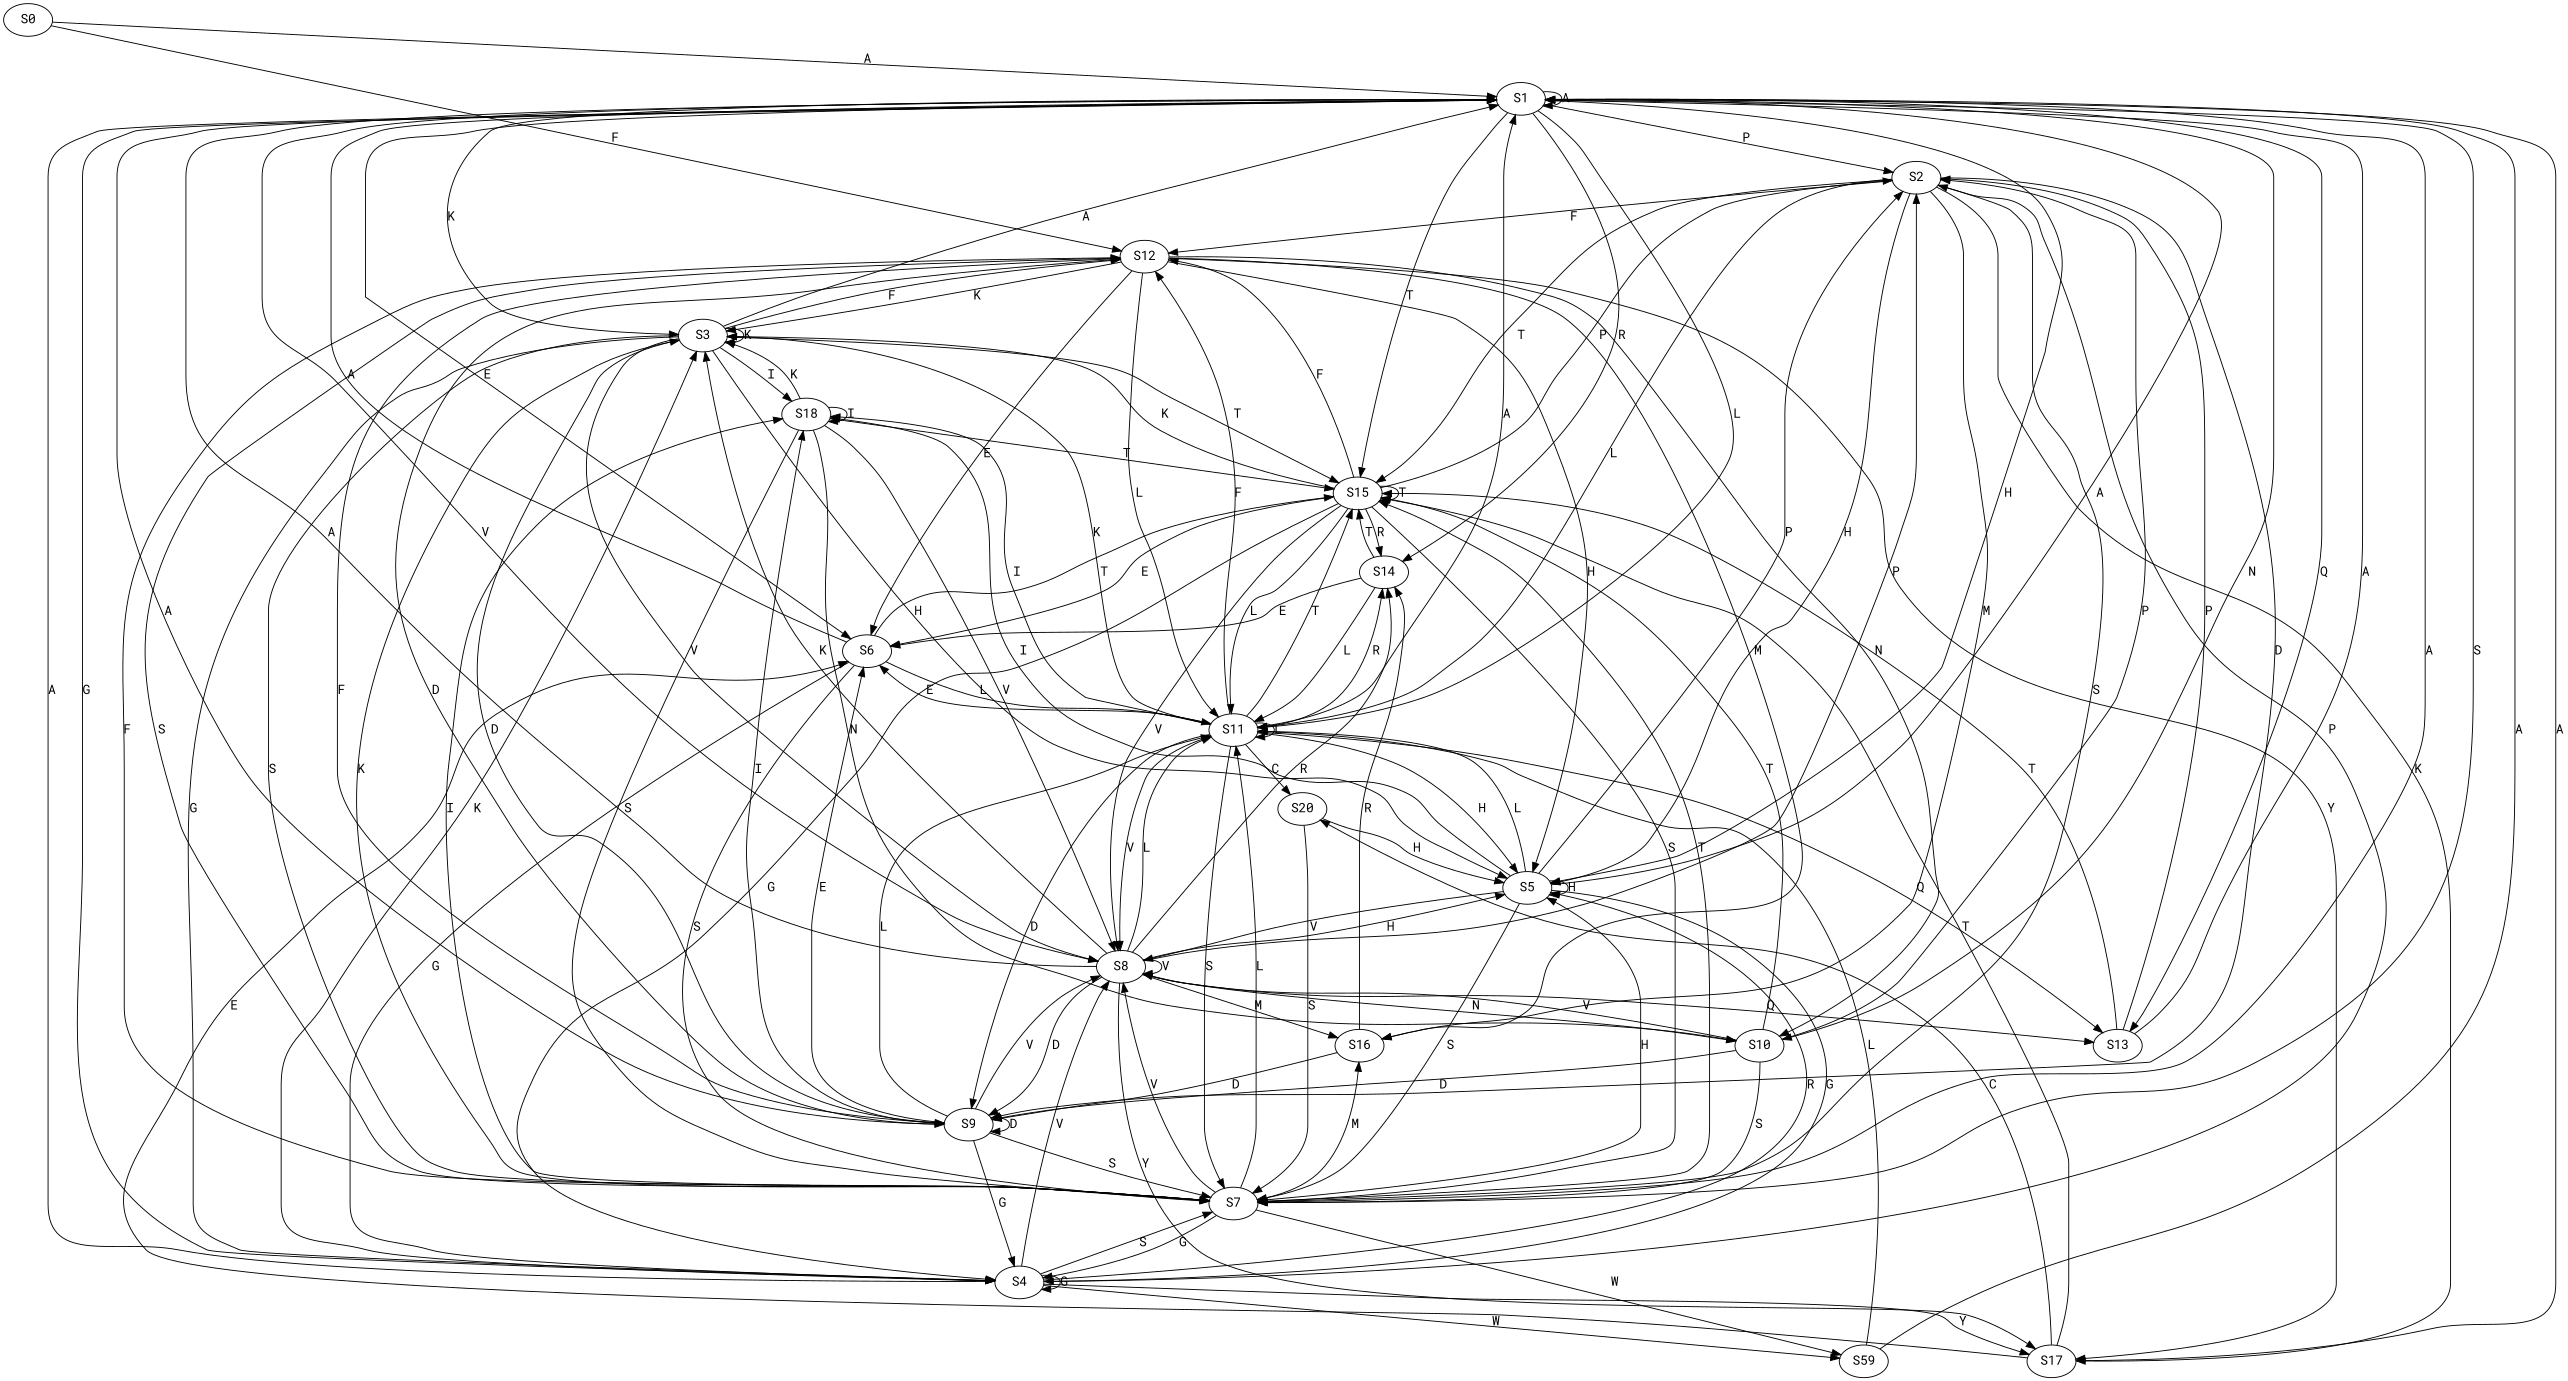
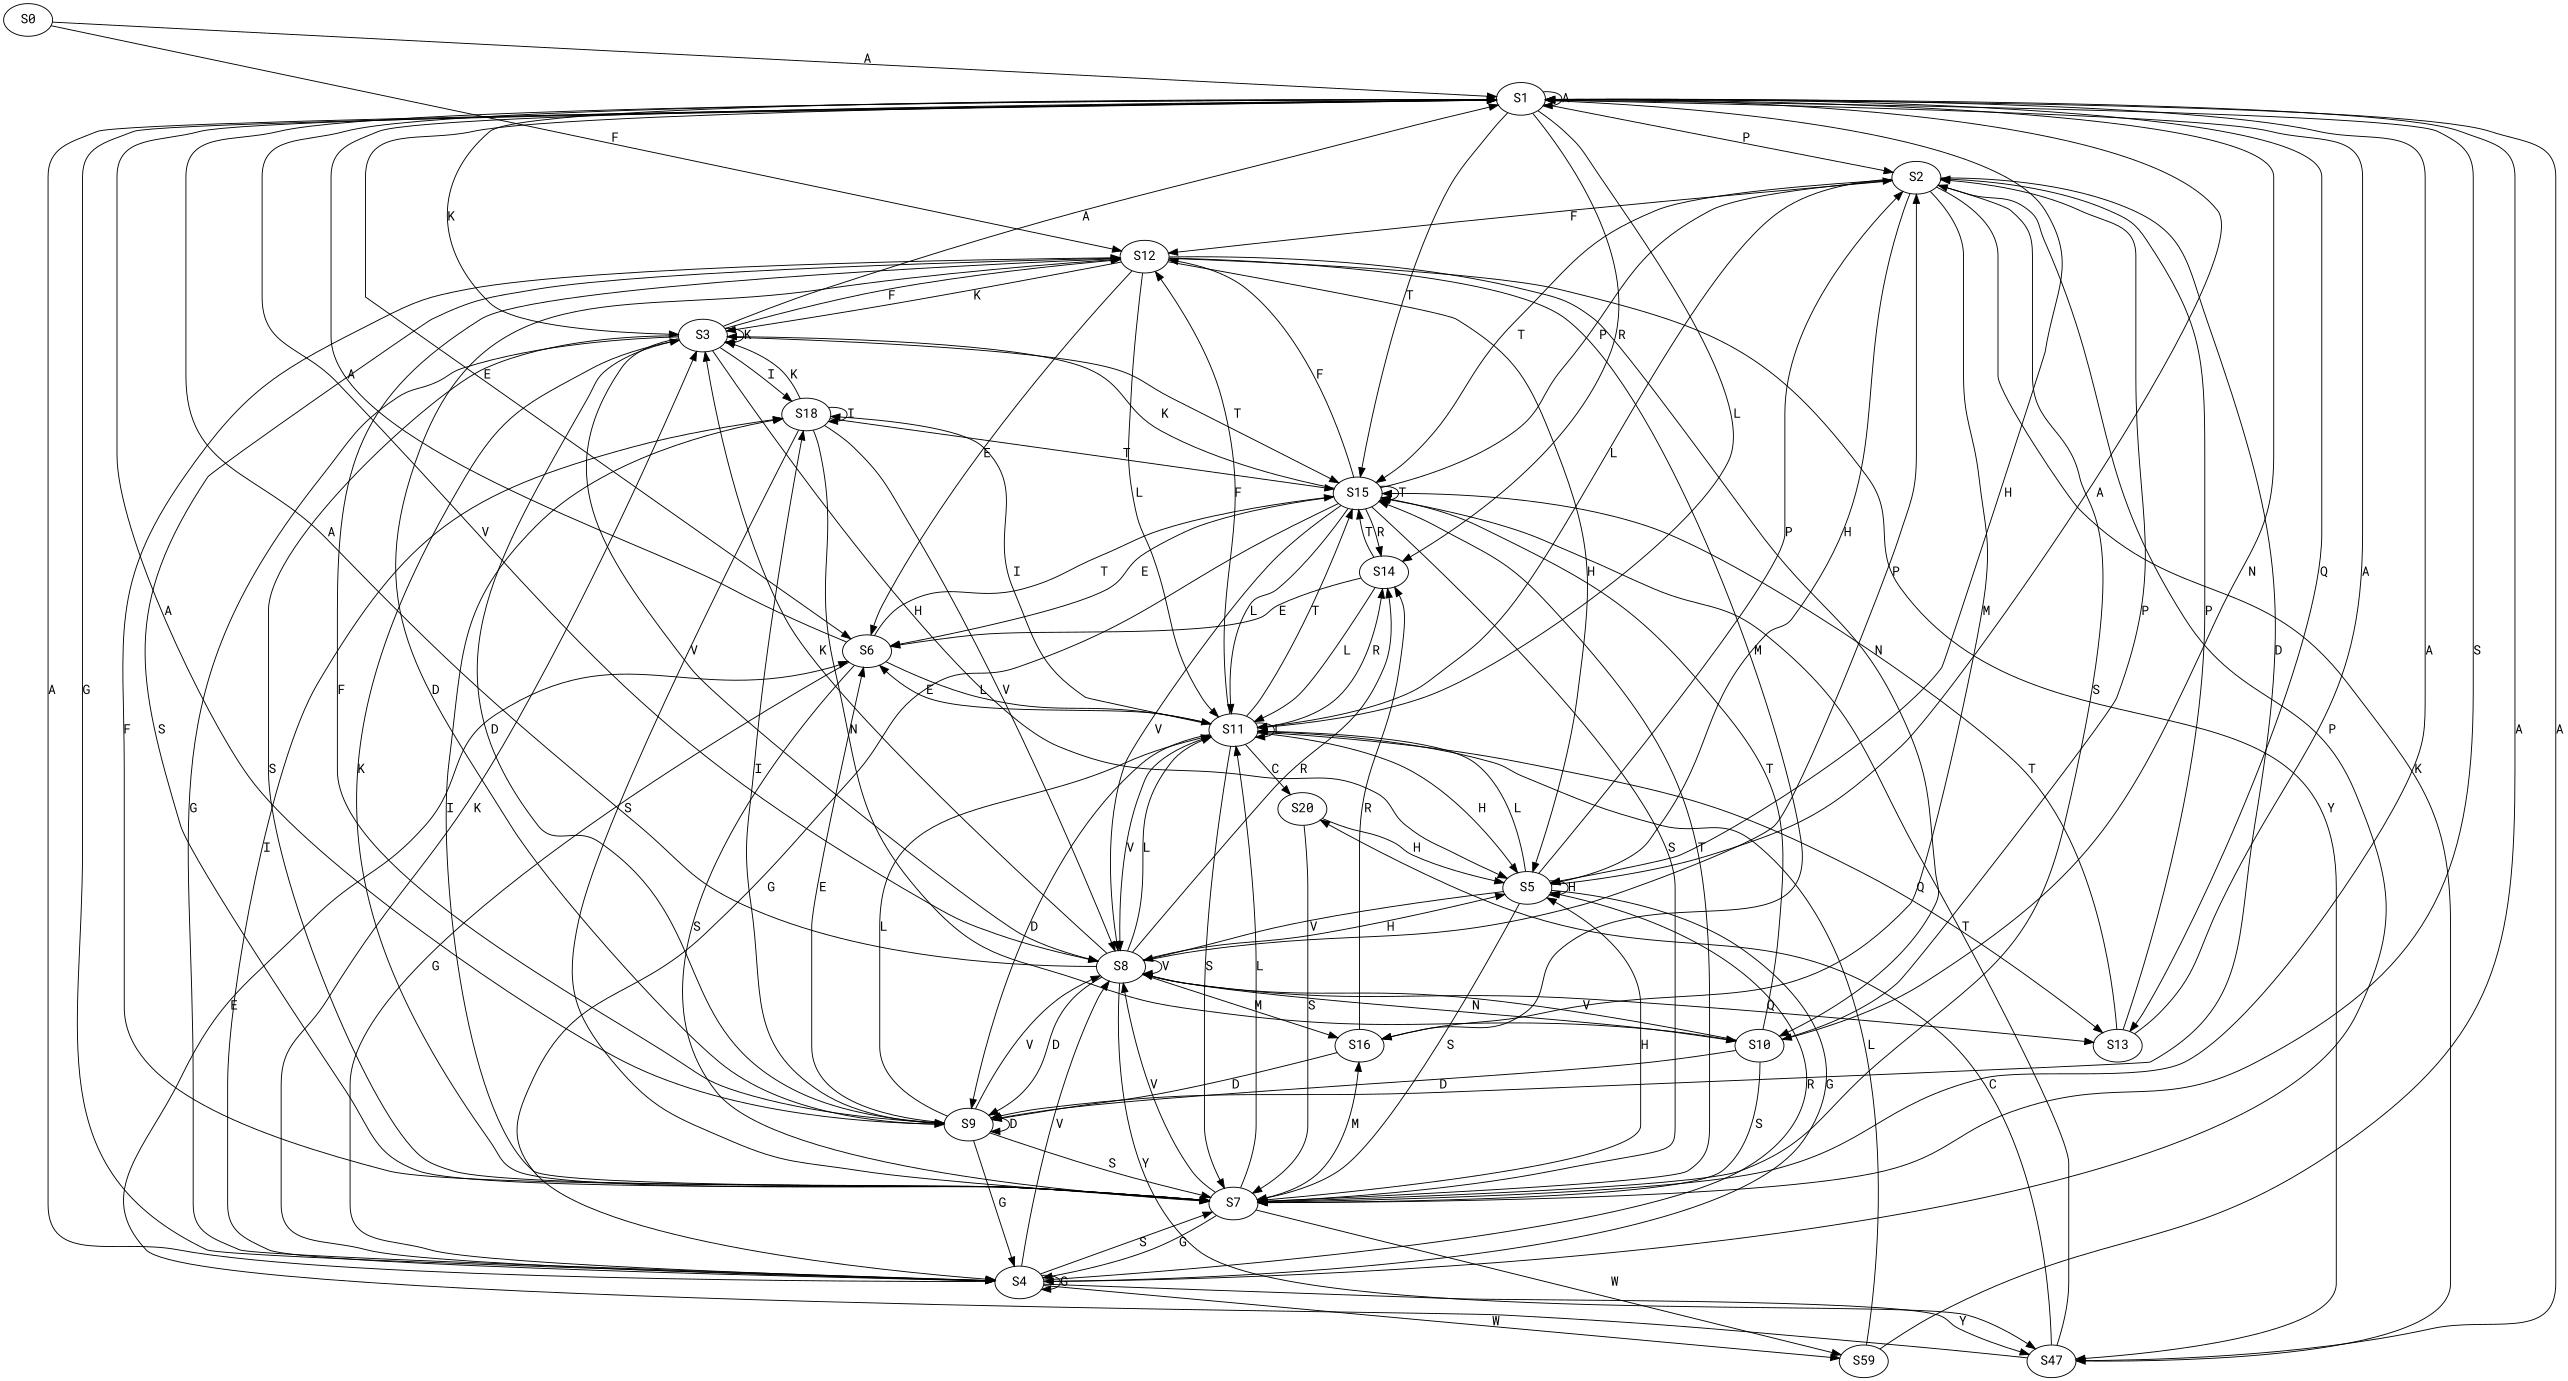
edge "S11" -> "S3": removed, label "K"
edge "S11" -> "S1": removed, label "A"
edge "S5" -> "S18": now "S4" -> "S18"
node "S17": label "S17" -> "S47"
